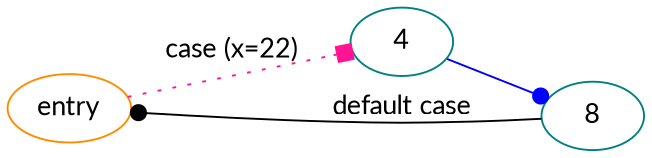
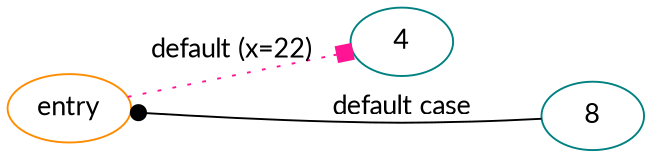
edge "entry" -> "4": label "case (x=22)" -> "default (x=22)"
edge "4" -> "8": removed
